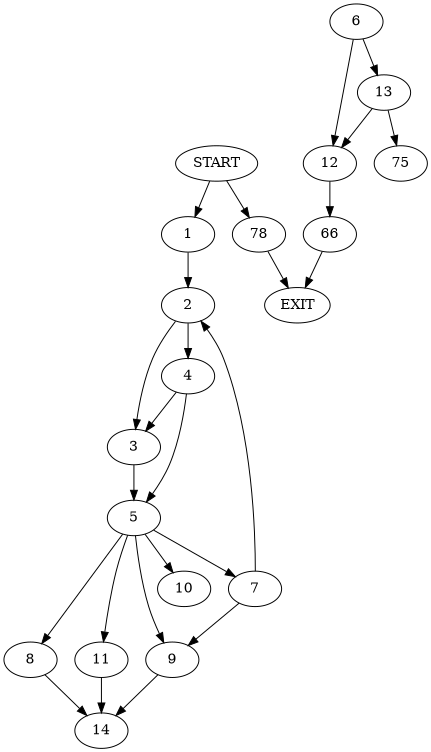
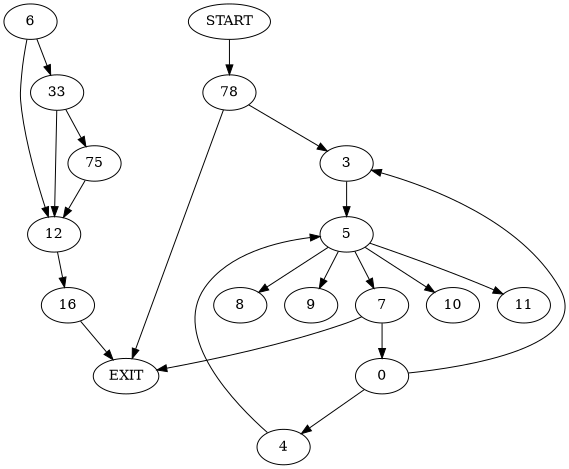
node "13": label "13" -> "33"
edge "75" -> "12": added
node "1": removed
node "66": label "66" -> "16"
node "2": label "2" -> "0"
edge "4" -> "3": now "78" -> "3"
edge "7" -> "9": now "7" -> "EXIT"
node "14": removed
